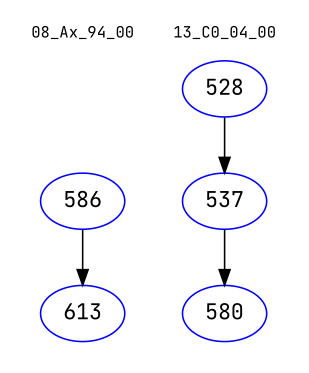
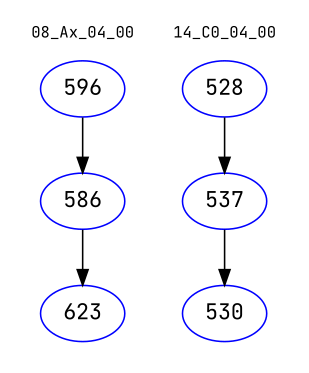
cluster "08_Ax_94_00": label "08_Ax_94_00" -> "08_Ax_04_00"
cluster "13_C0_04_00": label "13_C0_04_00" -> "14_C0_04_00"
node "596": added
node "613": label "613" -> "623"
node "580": label "580" -> "530"
